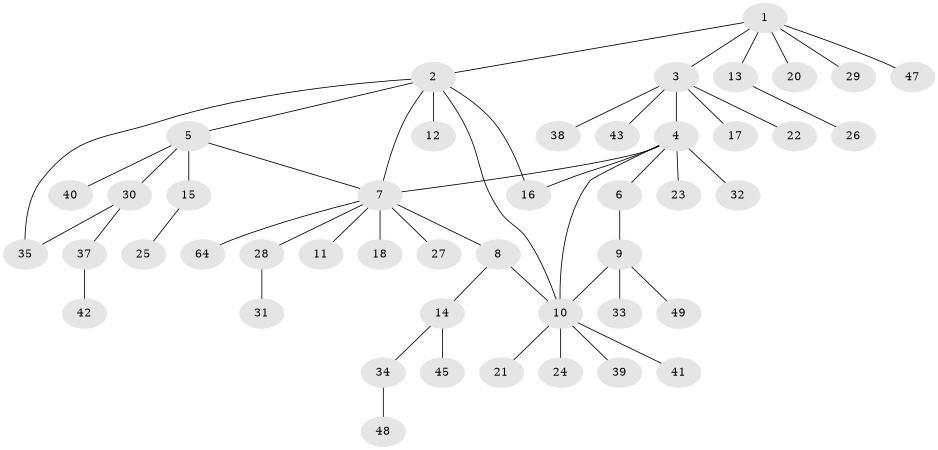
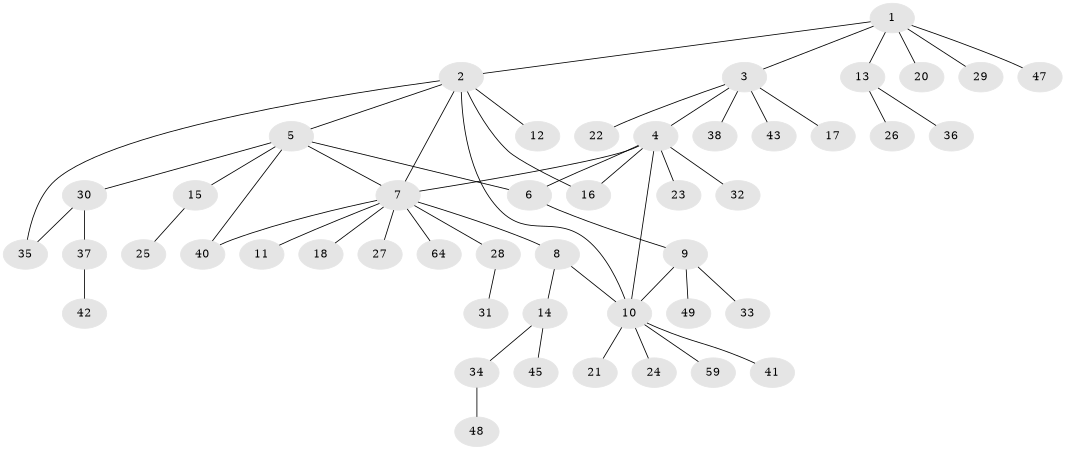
node "36": added
edge "5" -- "6": added
edge "7" -- "40": added
node "39": label "39" -> "59"
